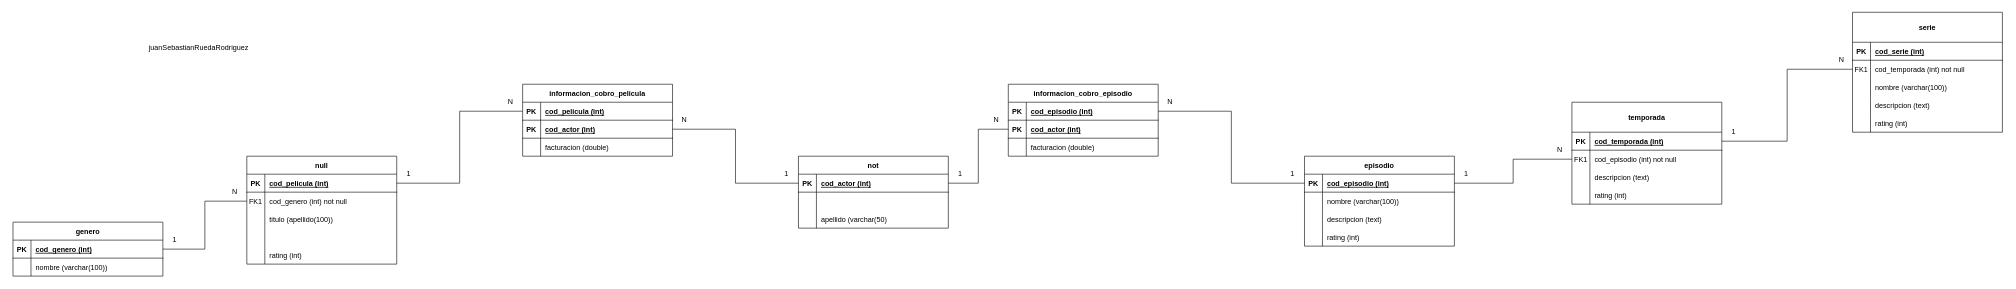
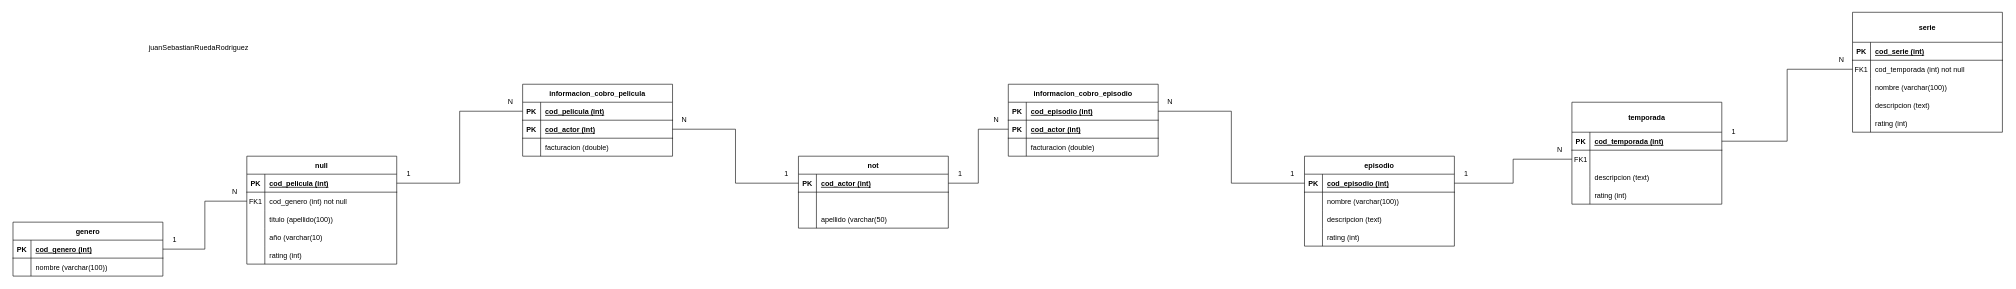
node "cod_episodio (int) not null": removed
node "año (varchar(10)": added
